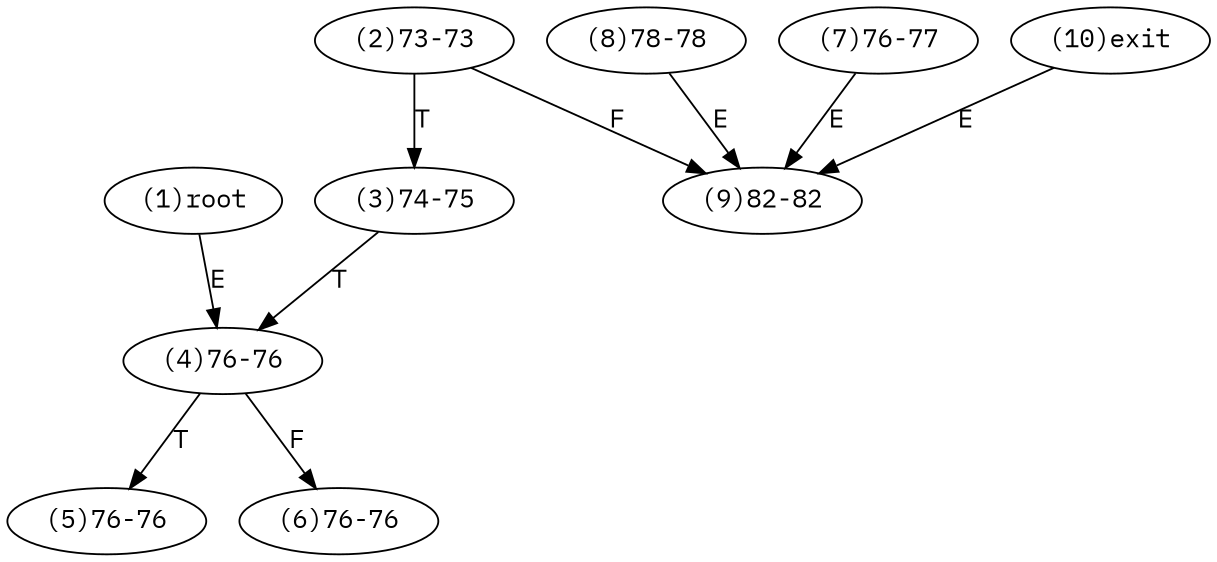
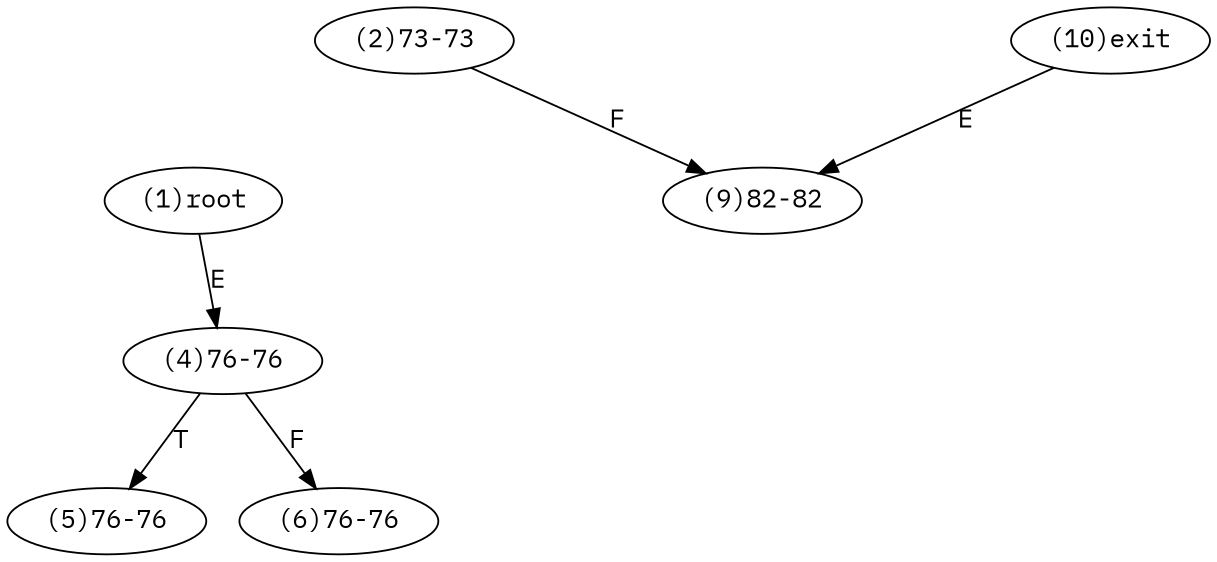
node "(8)78-78": removed
node "(7)76-77": removed
node "(3)74-75": removed
